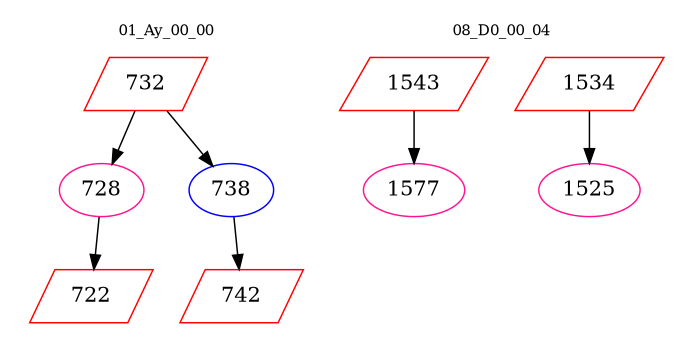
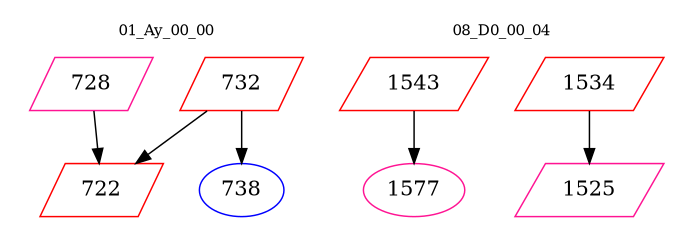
edge "732" -> "728": now "732" -> "722"
node "728": shape ellipse -> parallelogram
node "1525": shape ellipse -> parallelogram
node "742": removed
